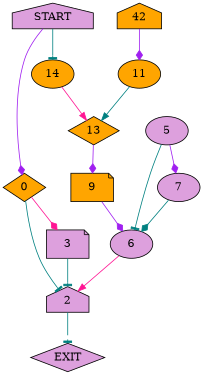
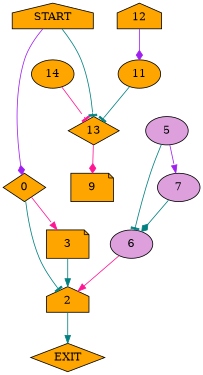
node "START": fillcolor plum -> orange
node "42": label "42" -> "12"
edge "START" -> "14": now "START" -> "13"
edge "14" -> "13": arrowhead normal -> tee
edge "11" -> "13": arrowhead normal -> tee
edge "13" -> "9": color purple -> deeppink
edge "5" -> "7": arrowhead diamond -> normal
edge "0" -> "3": arrowhead diamond -> normal
edge "9" -> "6": removed
node "3": fillcolor plum -> orange
edge "3" -> "2": arrowhead tee -> normal
node "2": fillcolor plum -> orange
edge "2" -> "EXIT": arrowhead tee -> normal
node "EXIT": fillcolor plum -> orange
